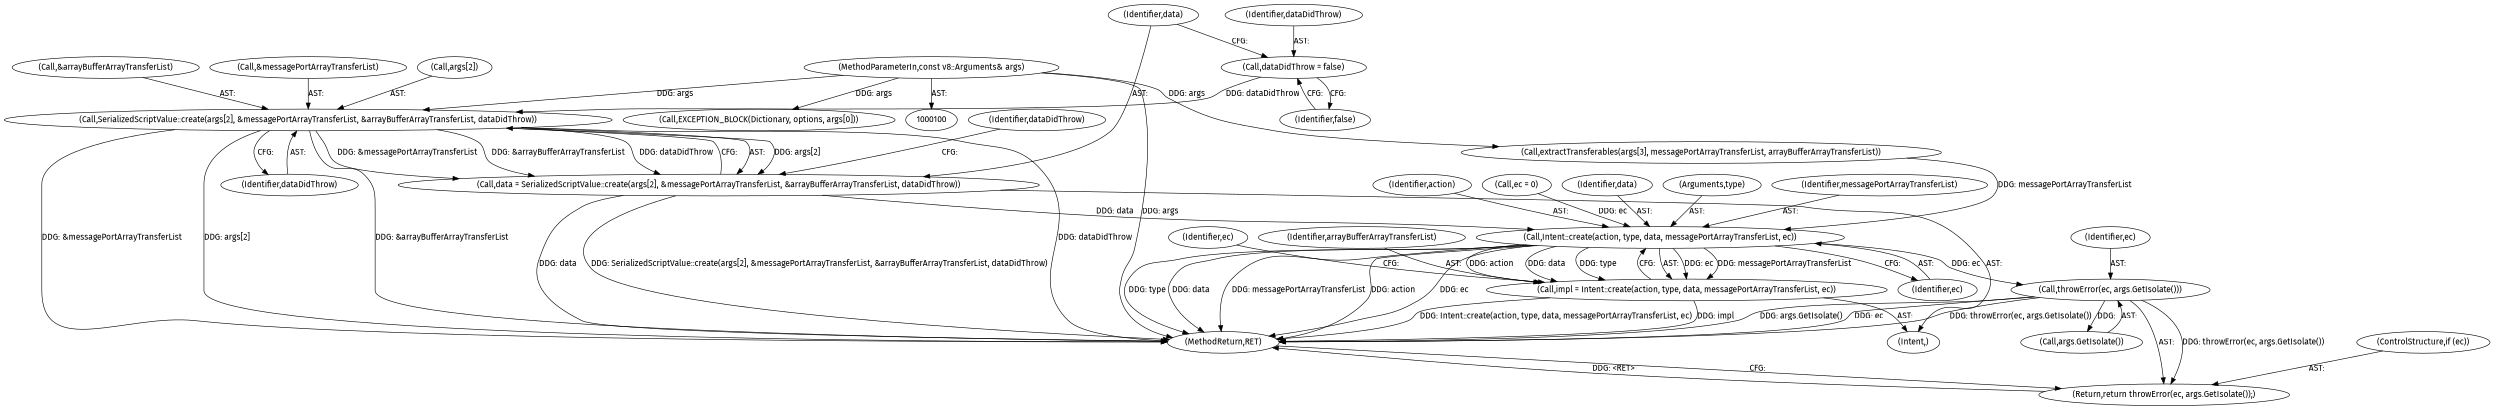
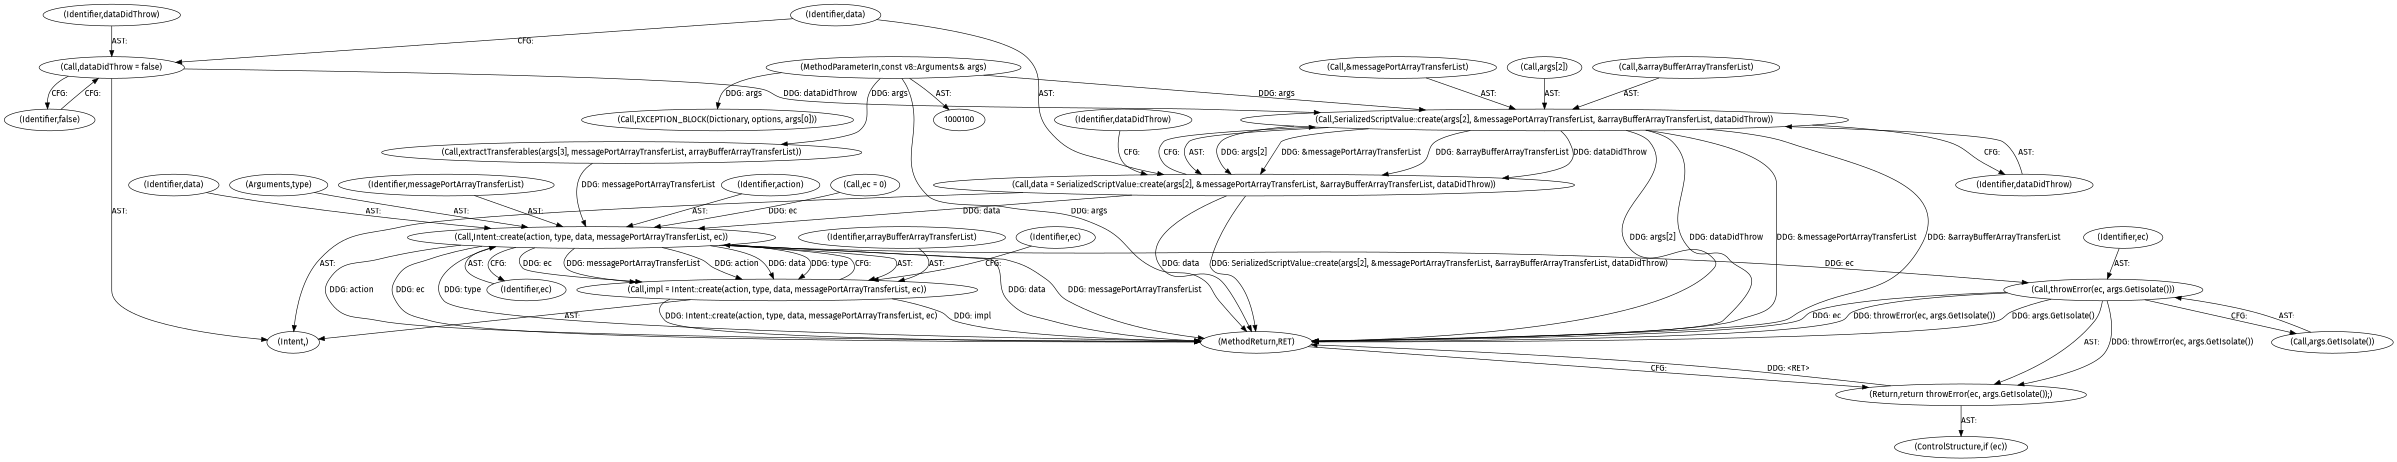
edge "(Call,dataDidThrow = false)" -> "(Intent,)": added, label "AST:"
edge "(Call,throwError(ec, args.GetIsolate()))" -> "(Call,args.GetIsolate())": label "DDG: " -> "CFG: "
edge "(ControlStructure,if (ec))" -> "(Return,return throwError(ec, args.GetIsolate());)": reversed
